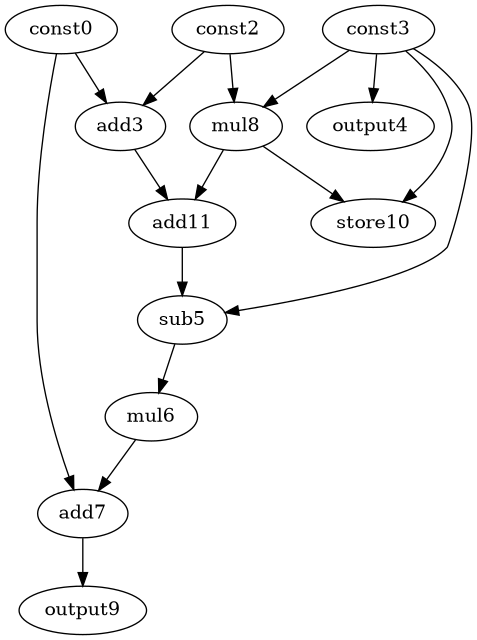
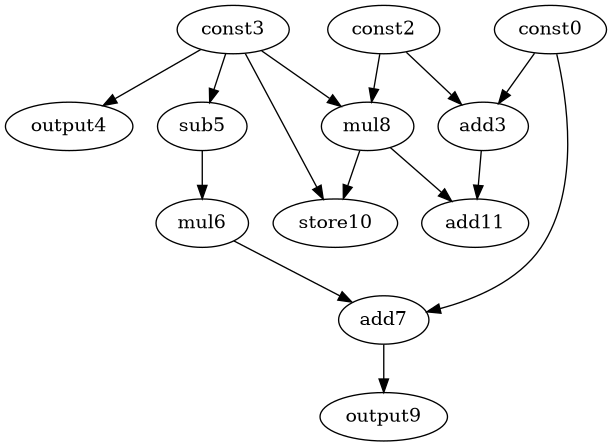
edge "add11" -> "sub5": removed
